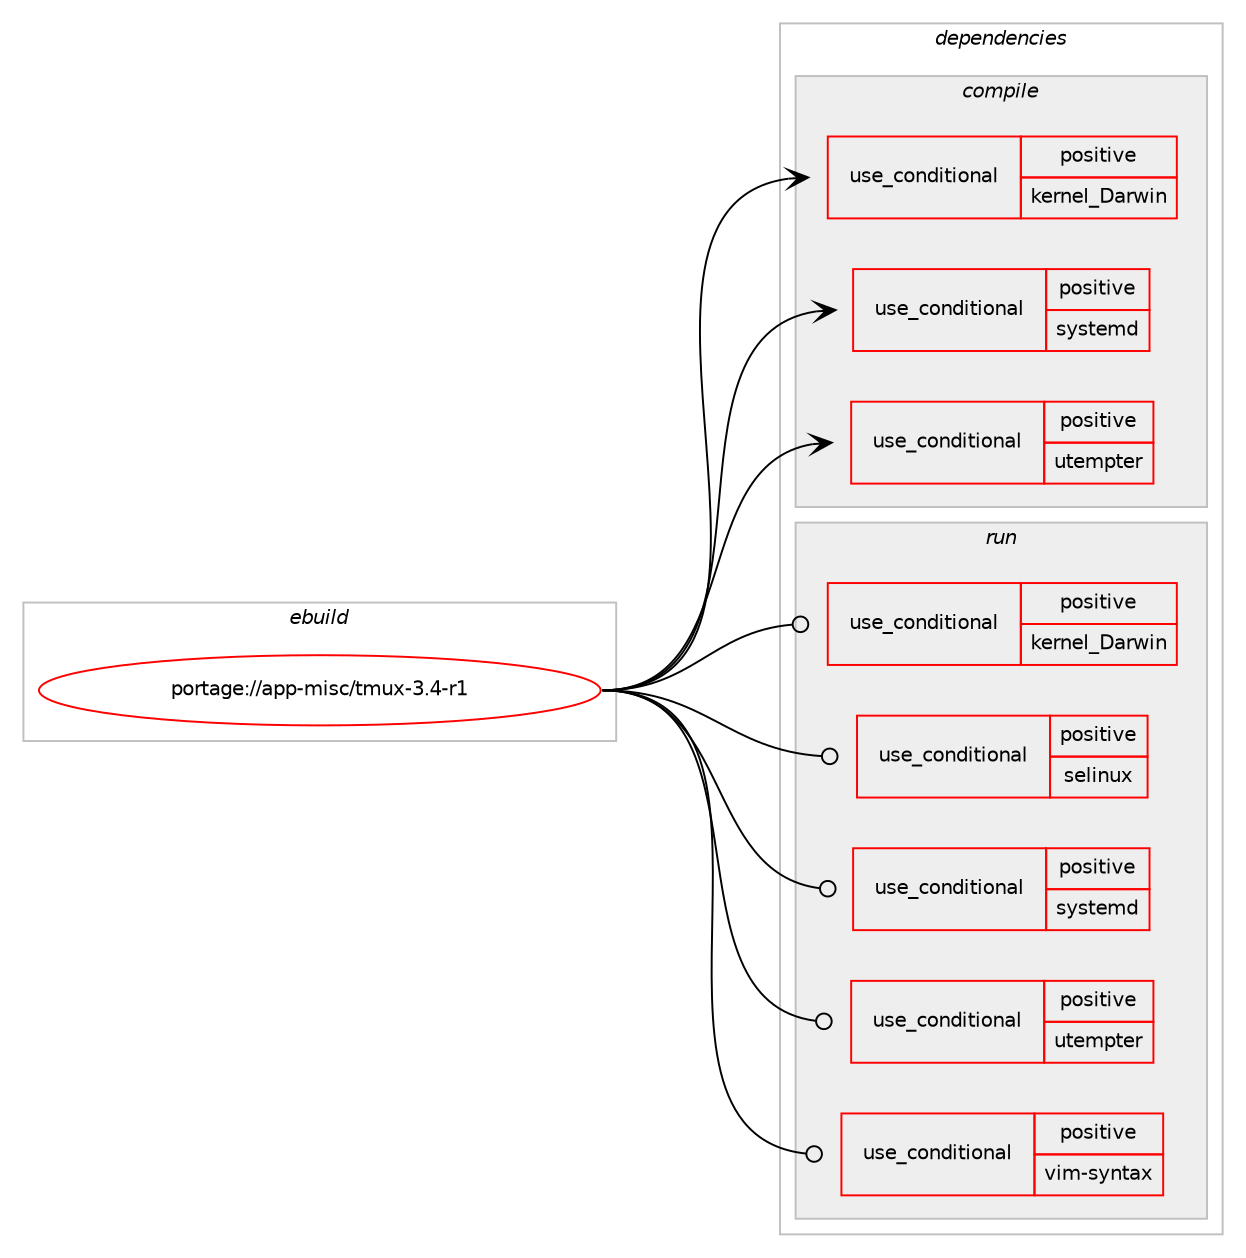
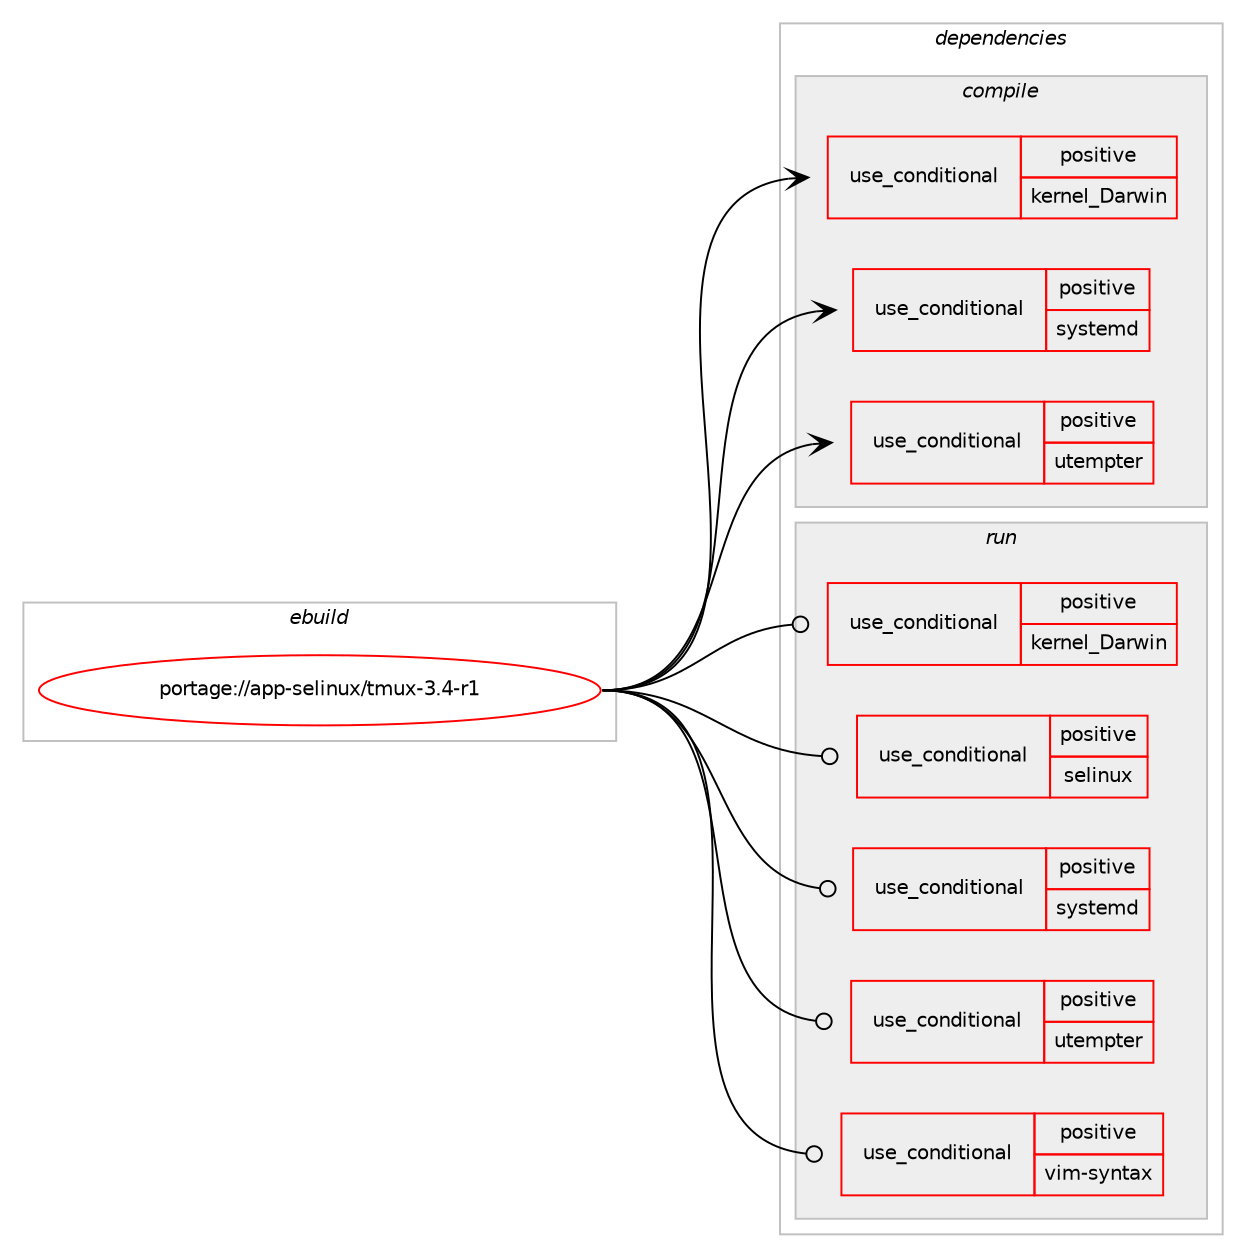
node "portage://app-misc/tmux-3.4-r1": label "portage://app-misc/tmux-3.4-r1" -> "portage://app-selinux/tmux-3.4-r1"
